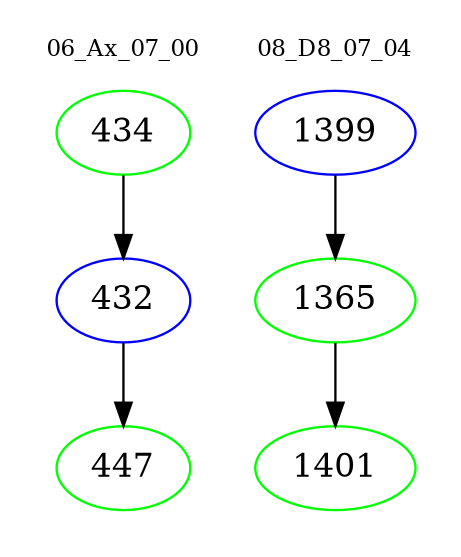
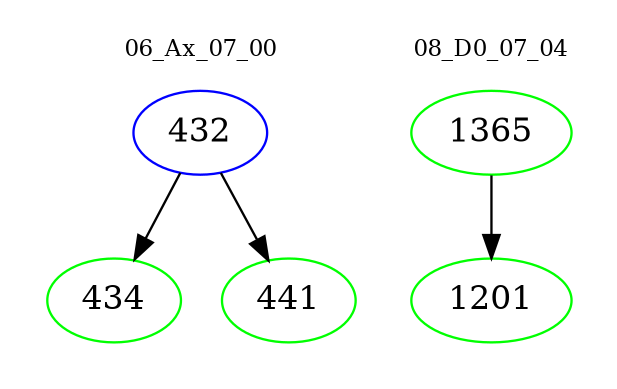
cluster "08_D8_07_04": label "08_D8_07_04" -> "08_D0_07_04"
node "1399": removed
edge "434" -> "432": reversed
node "447": label "447" -> "441"
node "1401": label "1401" -> "1201"
